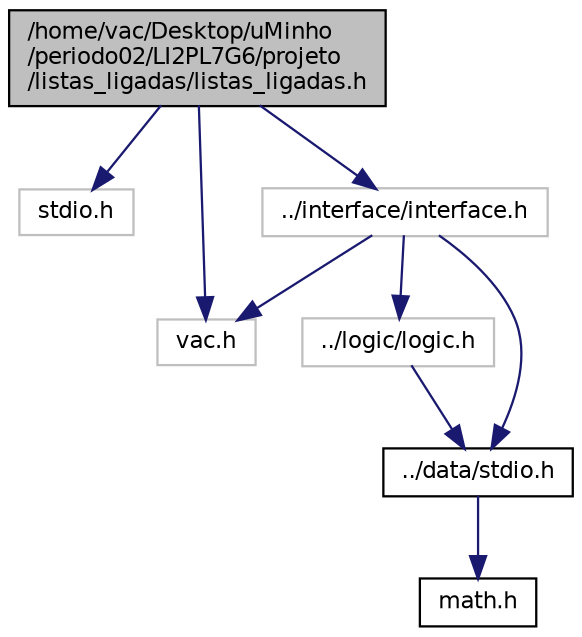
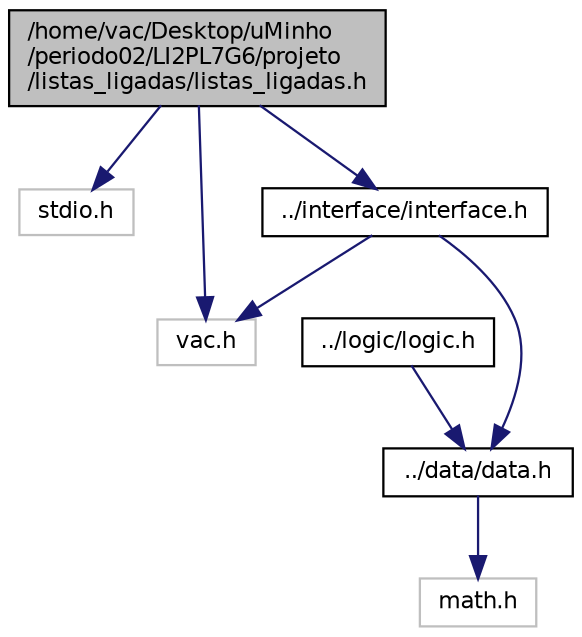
node "../interface/interface.h": color grey75 -> black
edge "../interface/interface.h" -> "../logic/logic.h": removed
node "../logic/logic.h": color grey75 -> black
node "../data/stdio.h": label "../data/stdio.h" -> "../data/data.h"
node "math.h": color black -> grey75
